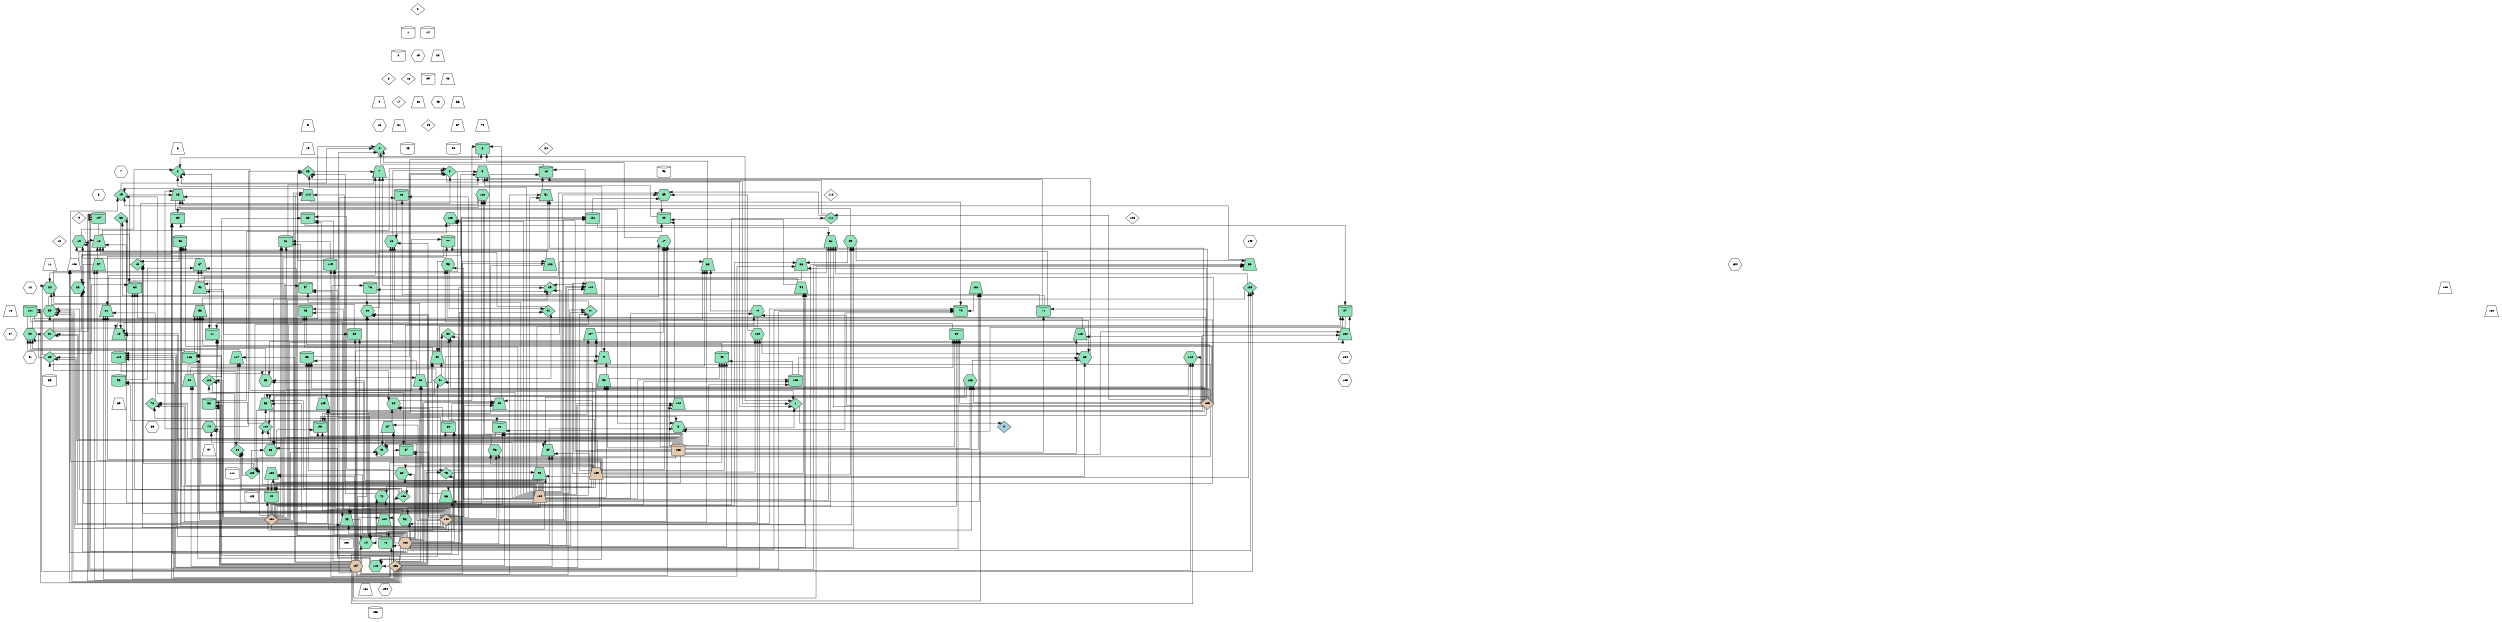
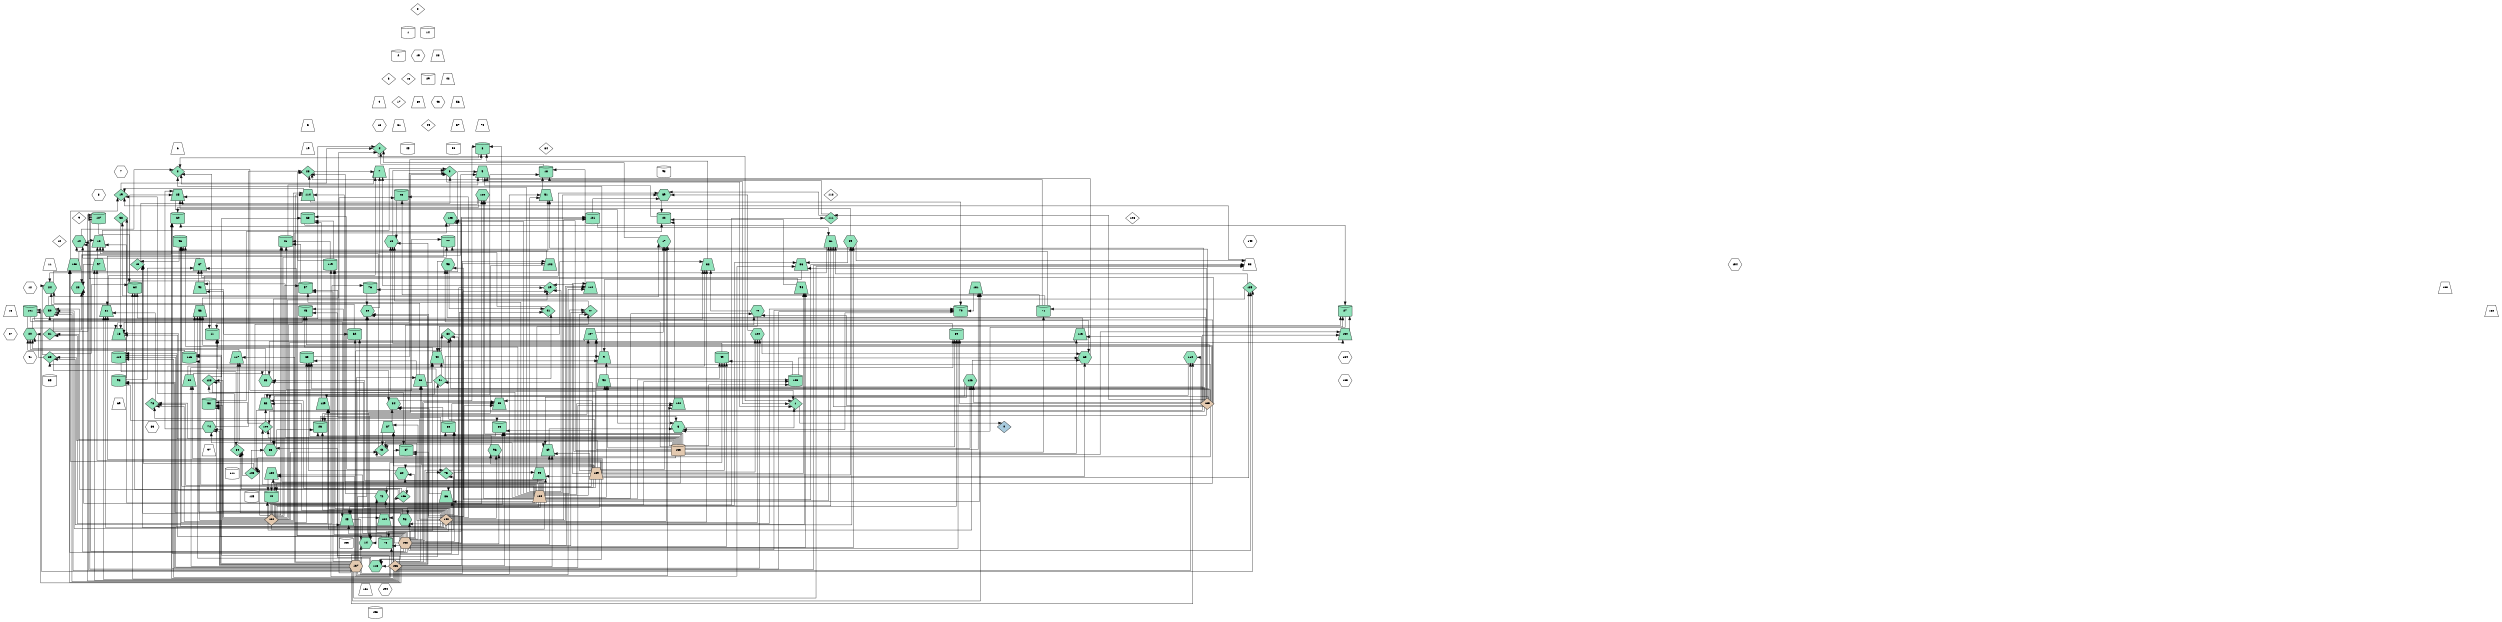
node "108": fillcolor #ffffff -> #91e3bb
node "53": fillcolor #91e3bb -> #ffffff
